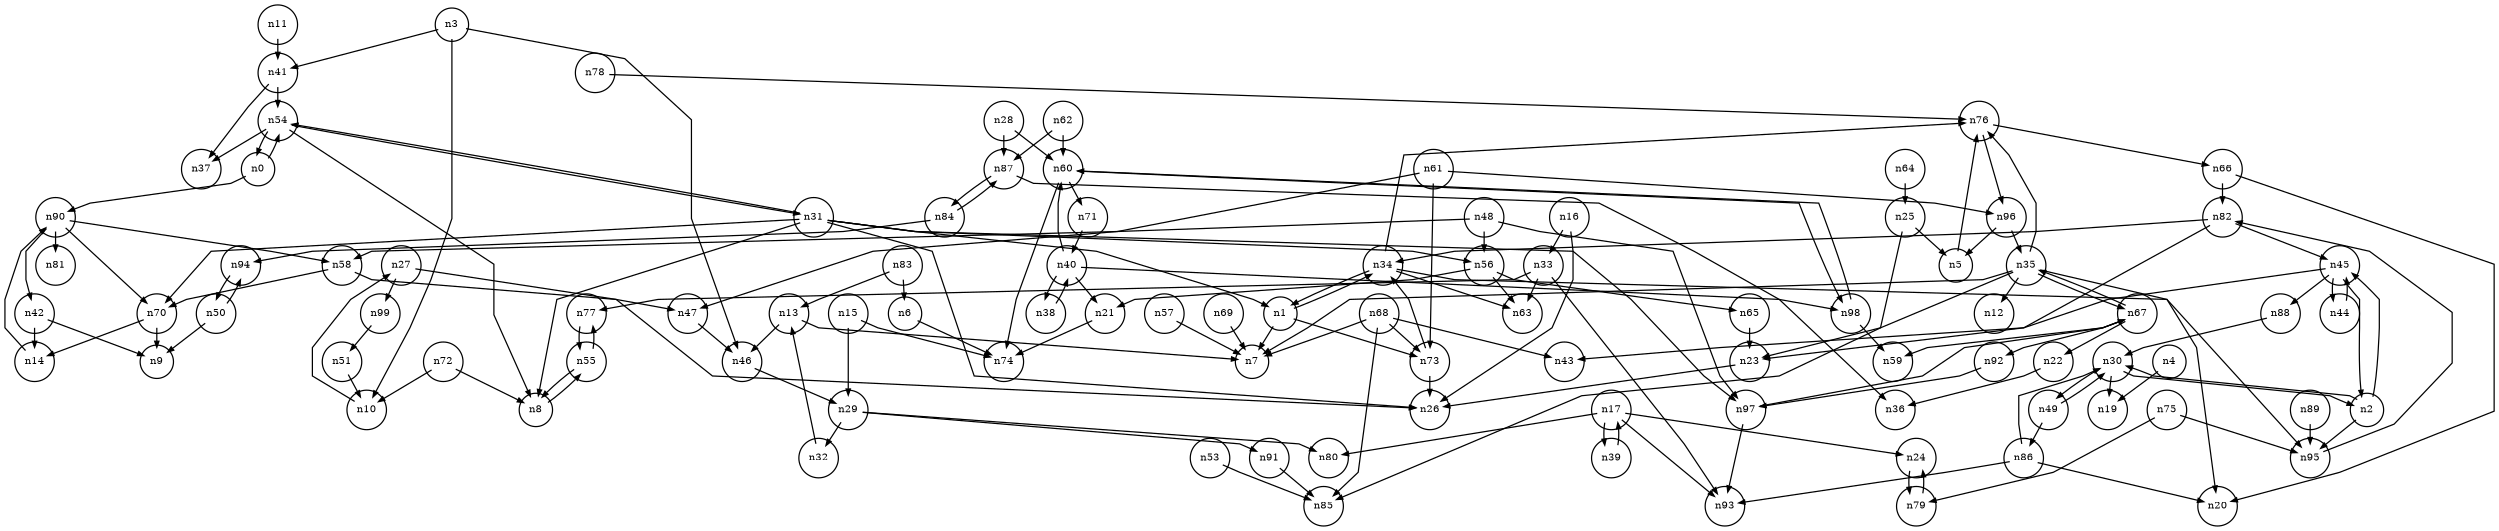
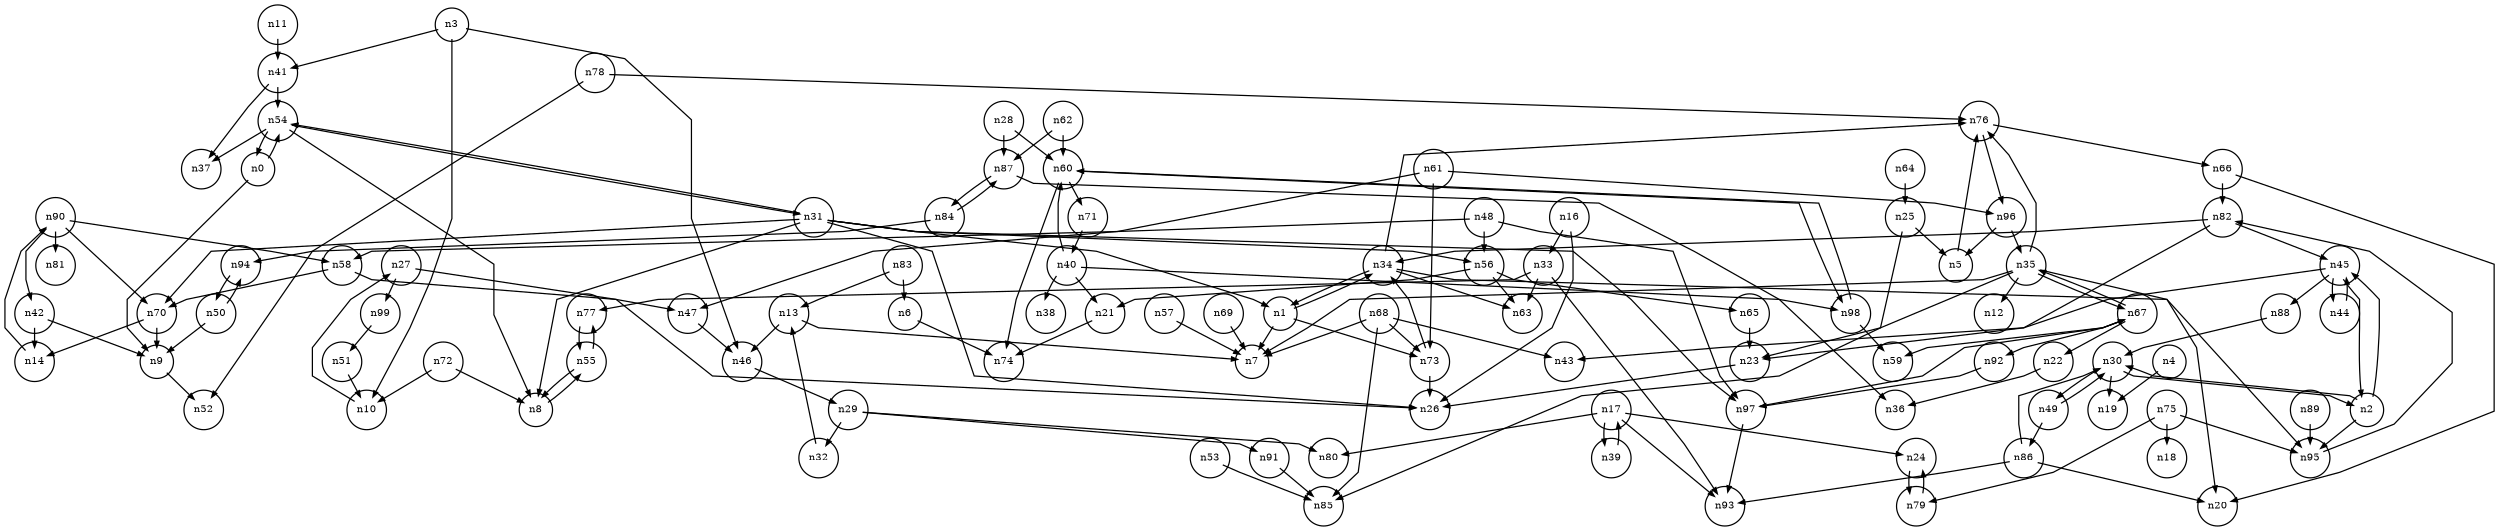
edge "n0" -> "n90": now "n0" -> "n9"
edge "n38" -> "n40": removed
node "n15": removed
node "n52": added
node "n18": added
